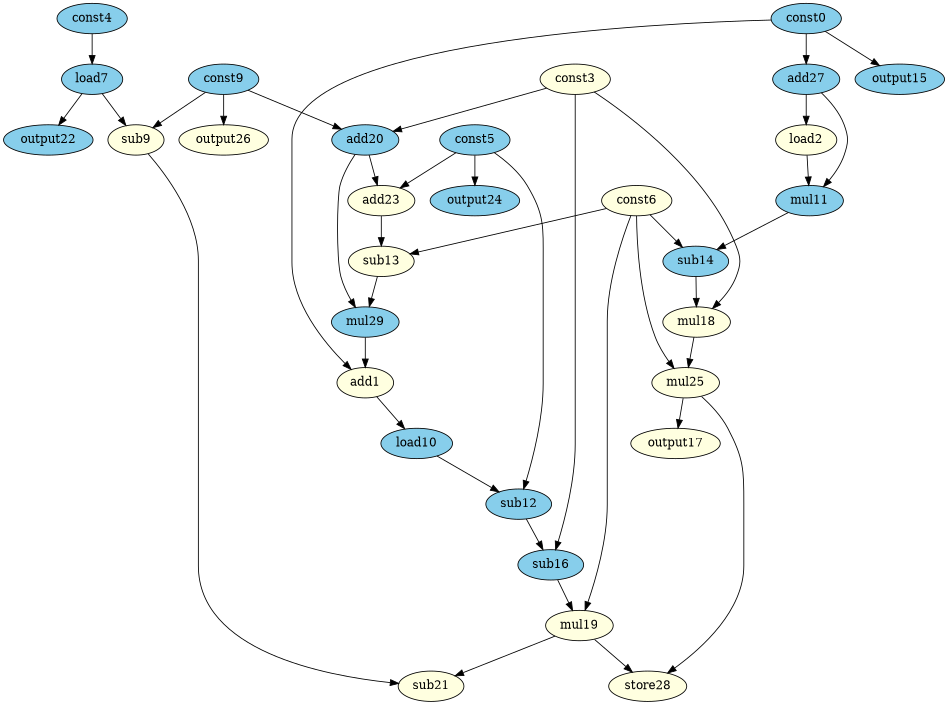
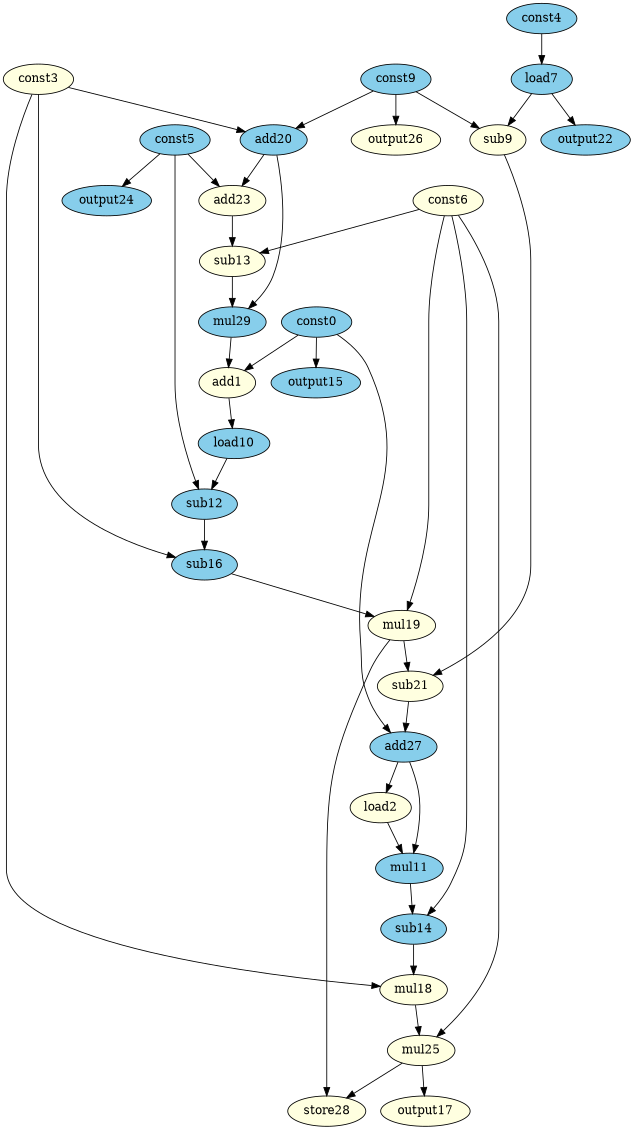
edge "sub21" -> "add27": added
